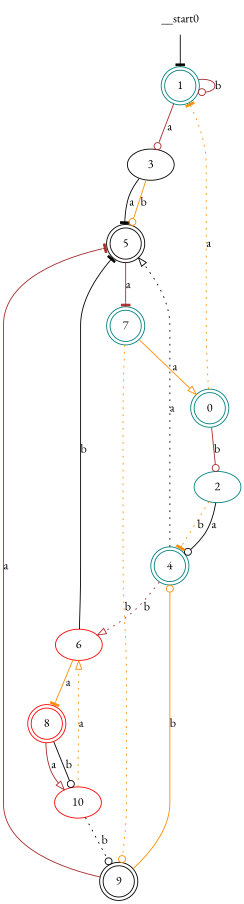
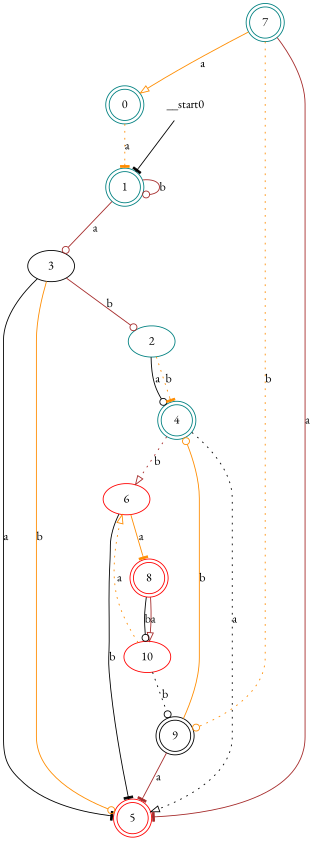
node "5": color black -> red
edge "5" -> "7": reversed
edge "0" -> "2": now "3" -> "2"
